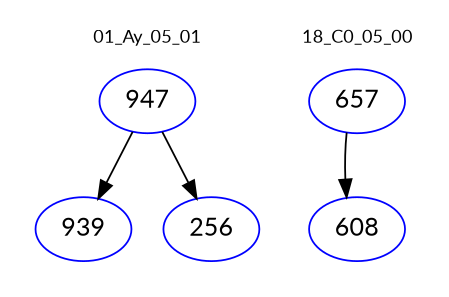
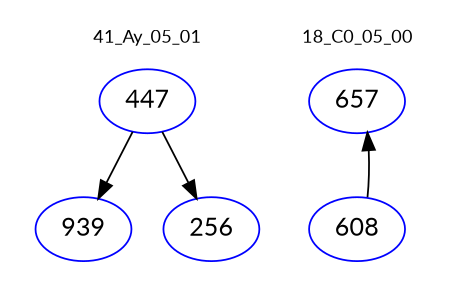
cluster "01_Ay_05_01": label "01_Ay_05_01" -> "41_Ay_05_01"
node "947": label "947" -> "447"
edge "657" -> "608": reversed
